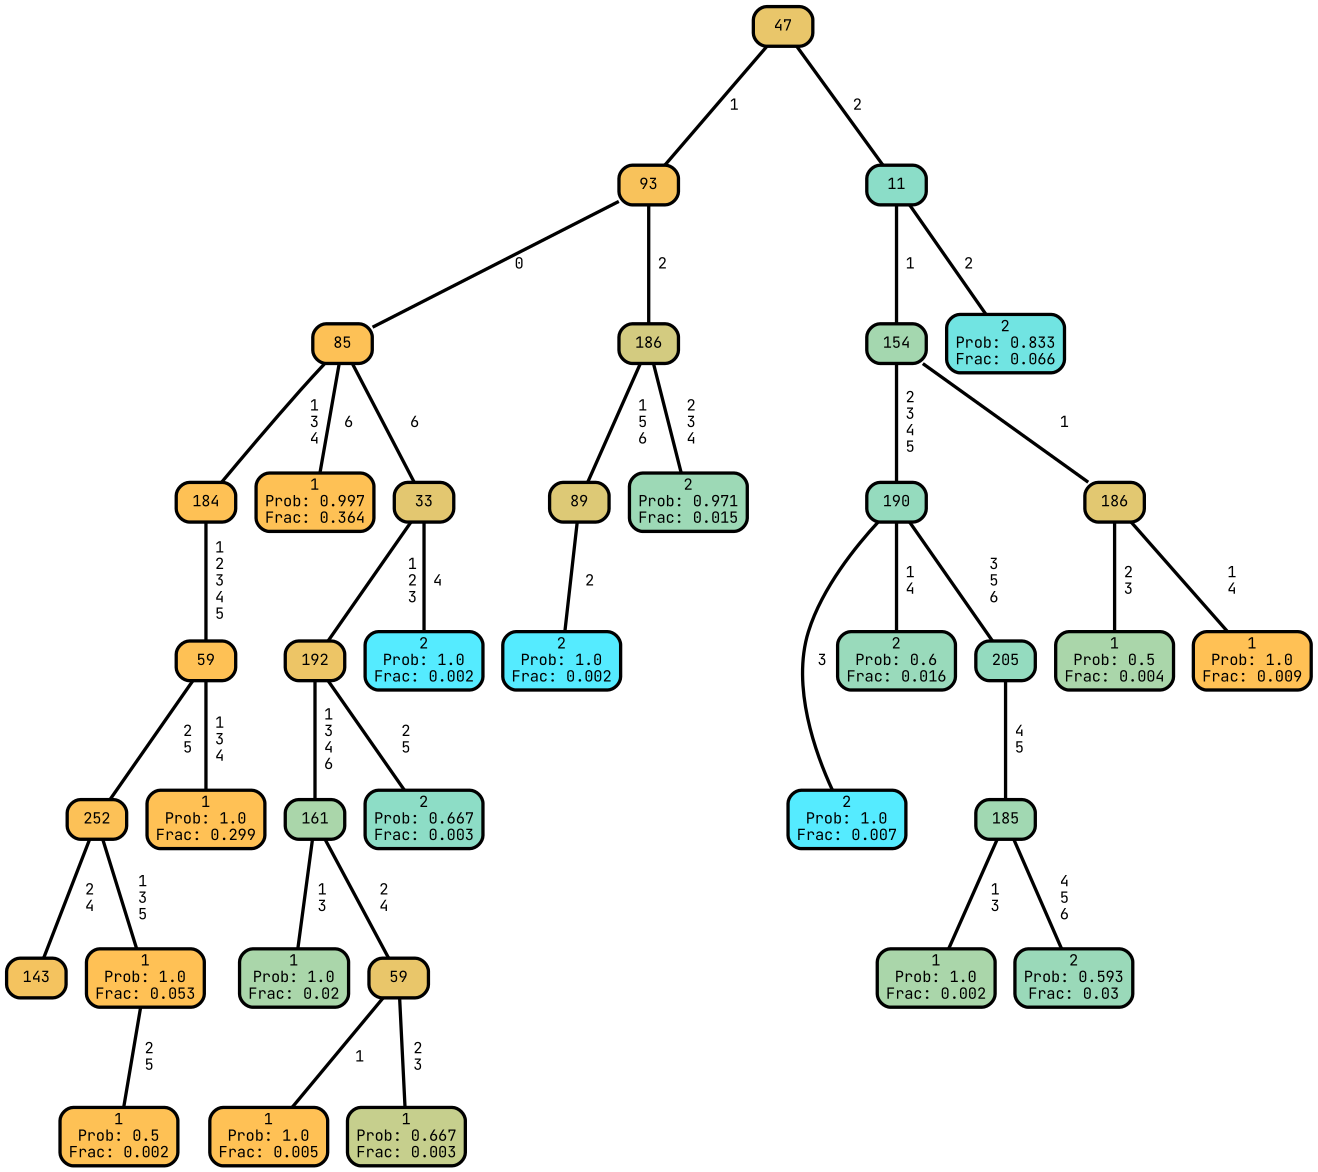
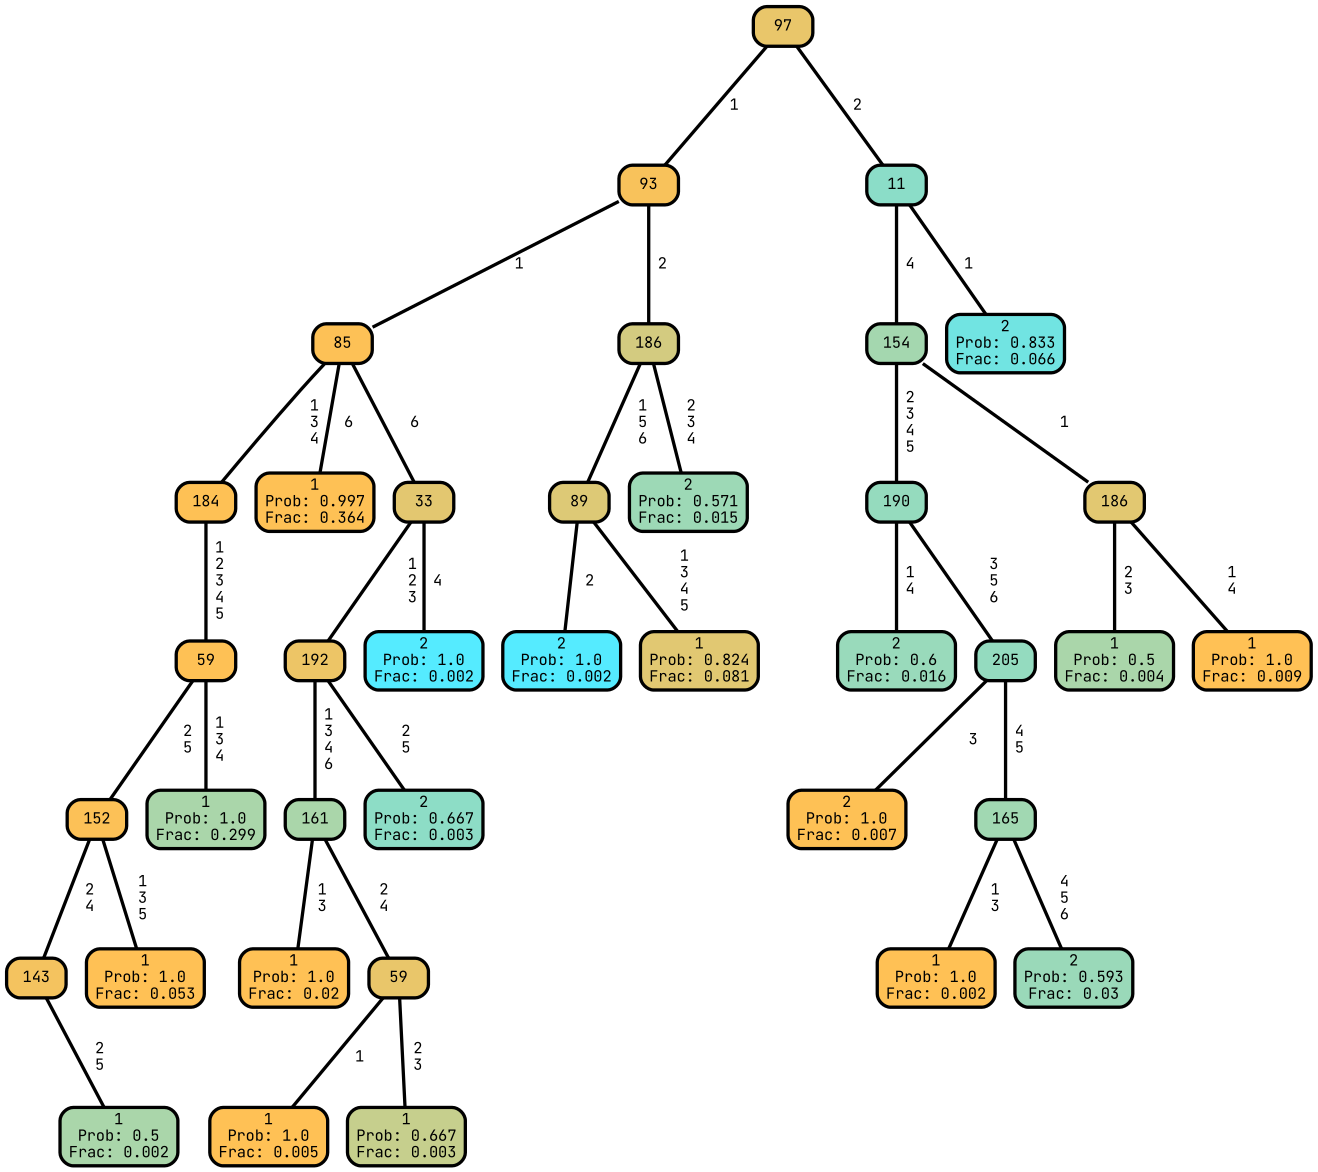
node "47": label "47" -> "97"
edge "93" -- "85": label " 0" -> " 1"
edge "11" -- "154": label " 1" -> " 4"
edge "11" -- "2 Prob: 0.833 Frac: 0.066": label " 2" -> " 1"
node "2 Prob: 0.971 Frac: 0.015": label "2 Prob: 0.971 Frac: 0.015" -> "2 Prob: 0.571 Frac: 0.015"
edge "190" -- "2 Prob: 1.0 Frac: 0.007": now "205" -- "2 Prob: 1.0 Frac: 0.007"
node "1 Prob: 0.824 Frac: 0.081": added
node "252": label "252" -> "152"
node "1 Prob: 1.0 Frac: 0.299": fillcolor #ffc155 -> #aad6aa
node "2 Prob: 1.0 Frac: 0.007": fillcolor #55ebff -> #fec155
node "185": label "185" -> "165"
node "1 Prob: 1.0 Frac: 0.02": fillcolor #aad6aa -> #ffc155
node "1 Prob: 1.0 Frac: 0.002": fillcolor #aad6aa -> #ffc155
edge "1 Prob: 1.0 Frac: 0.053" -- "1 Prob: 0.5 Frac: 0.002": now "143" -- "1 Prob: 0.5 Frac: 0.002"
node "1 Prob: 0.5 Frac: 0.002": fillcolor #fec155 -> #aad6aa
